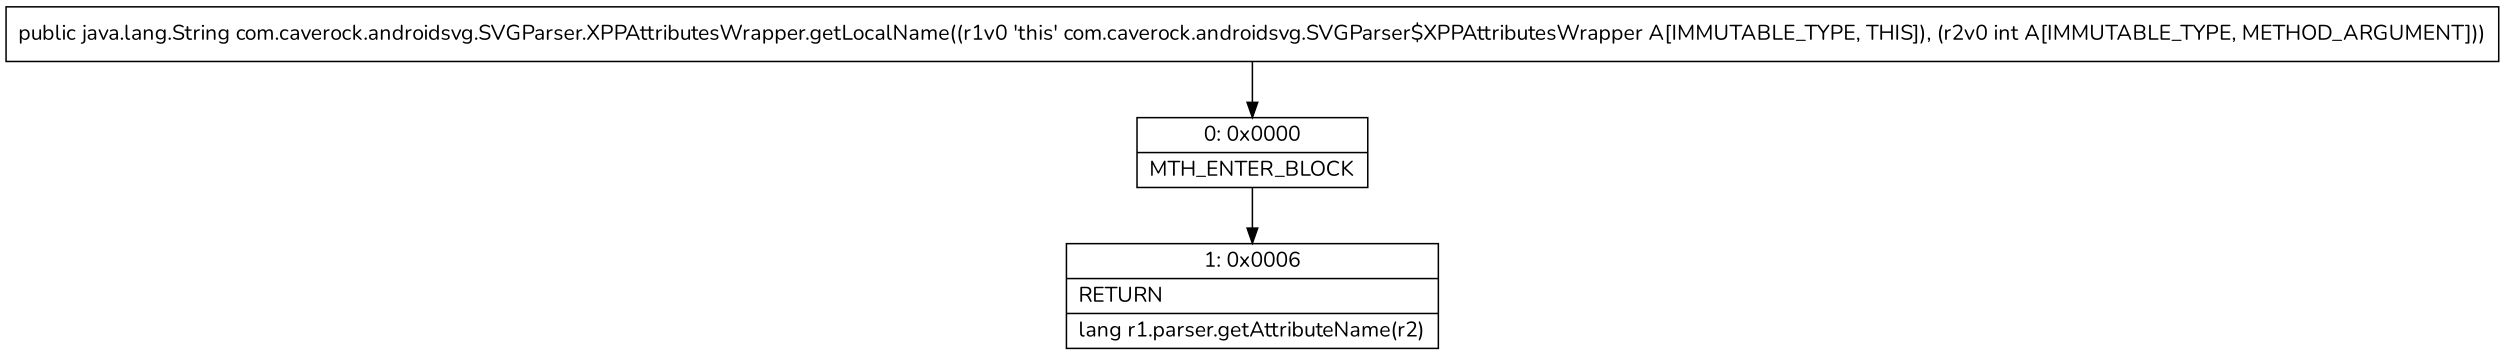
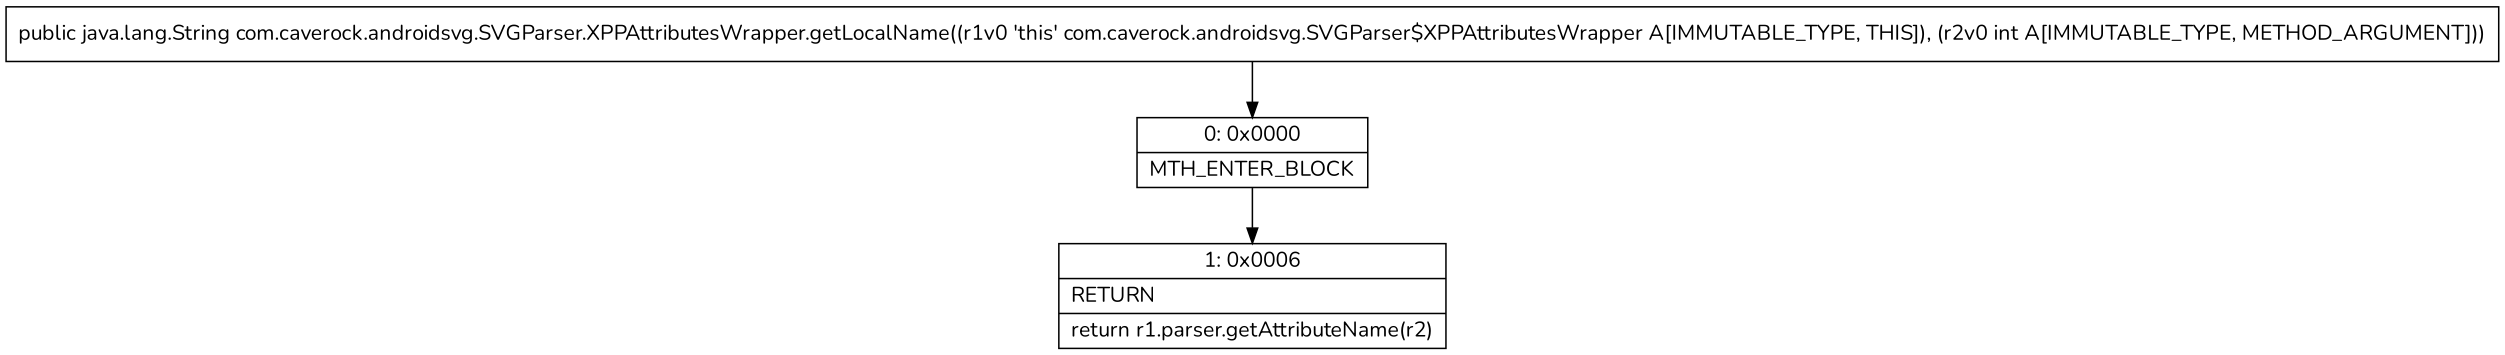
node "1: 0x0006": text "lang r1.parser.getAttributeName(r2)" -> "return r1.parser.getAttributeName(r2)"
